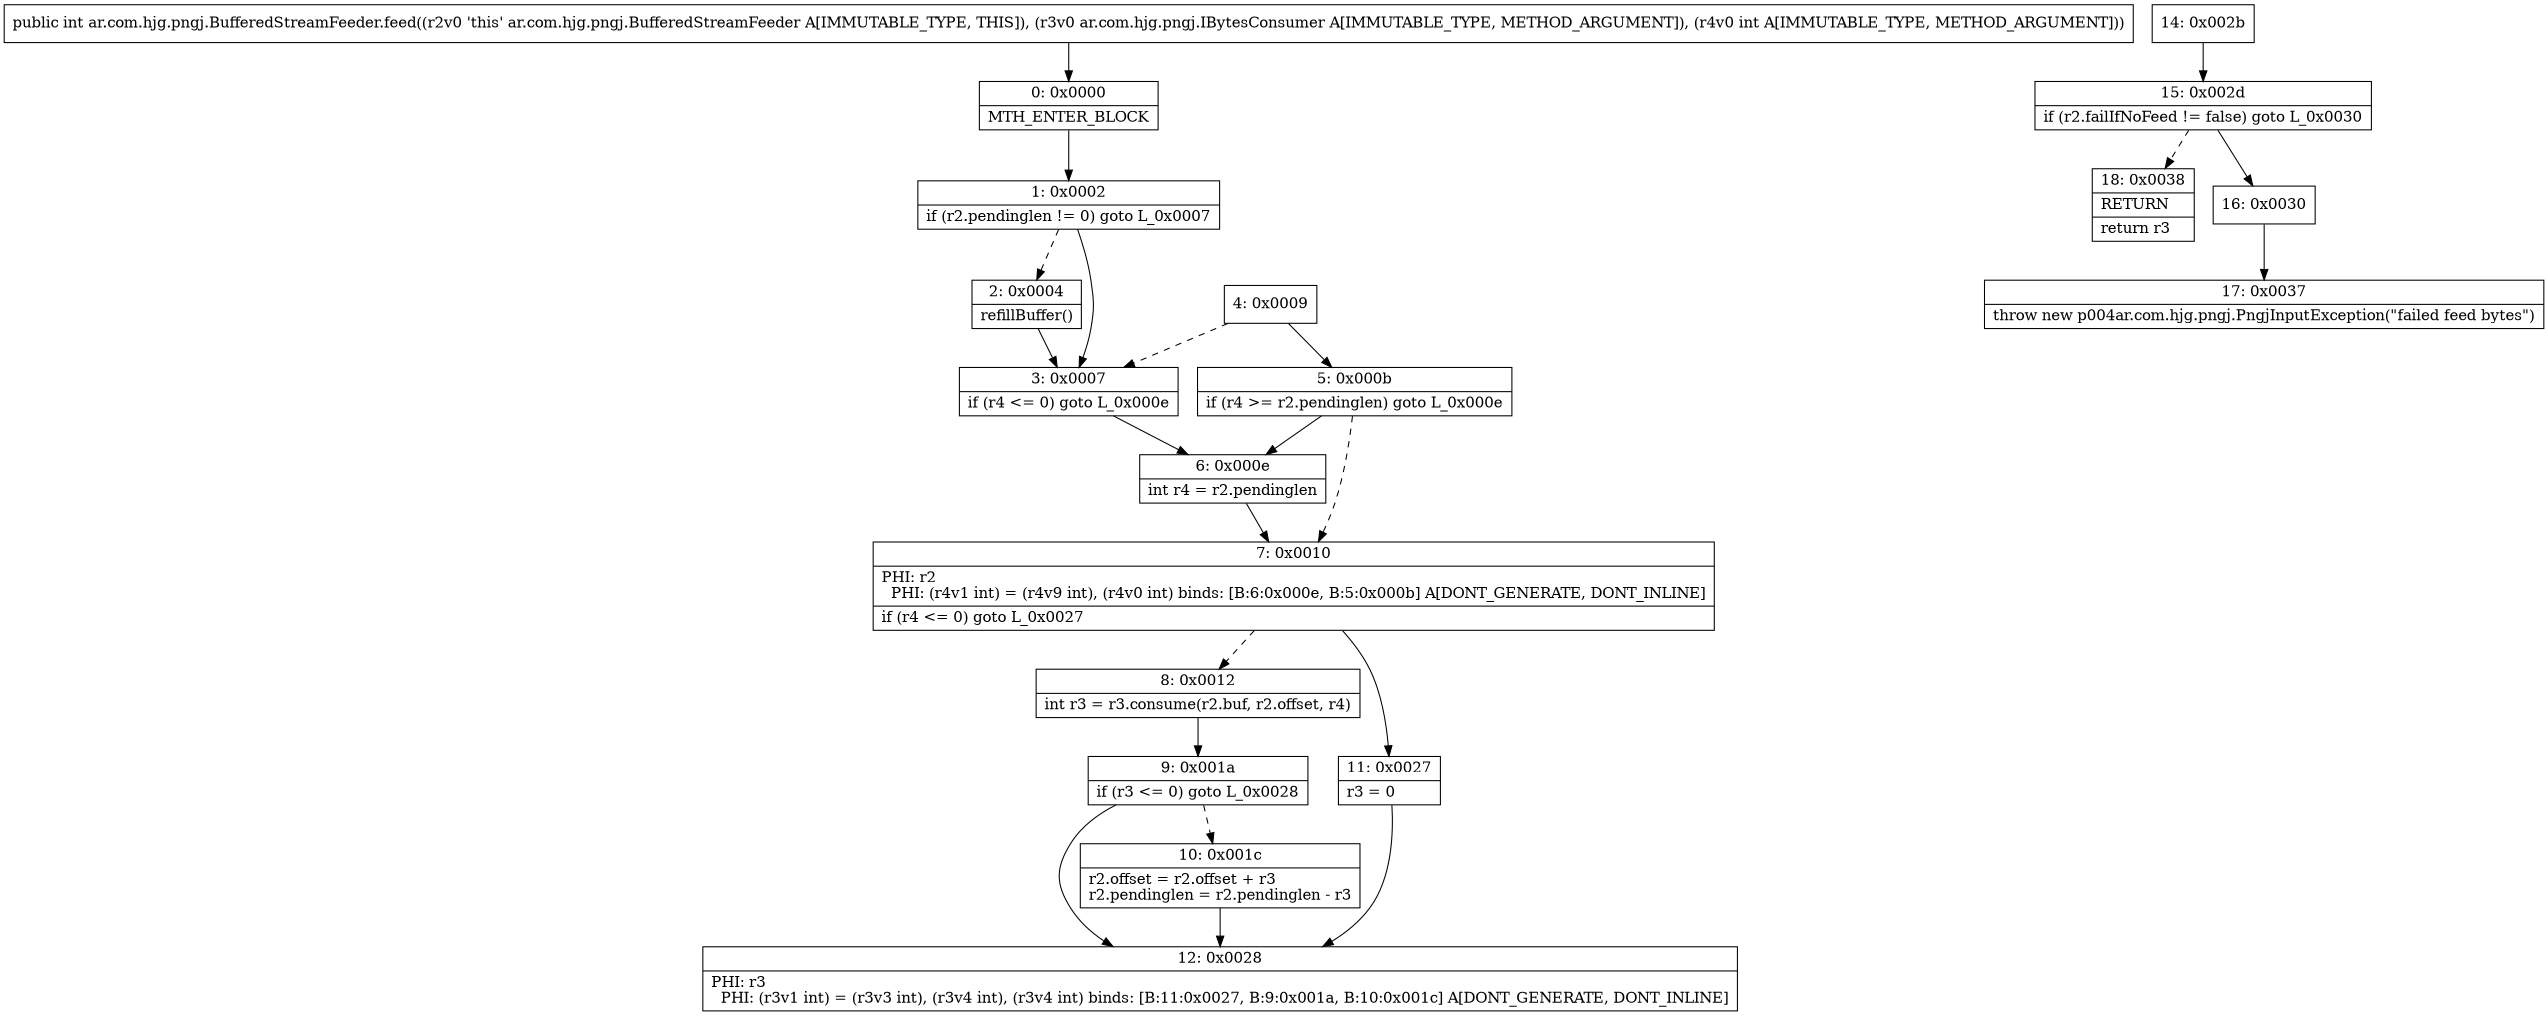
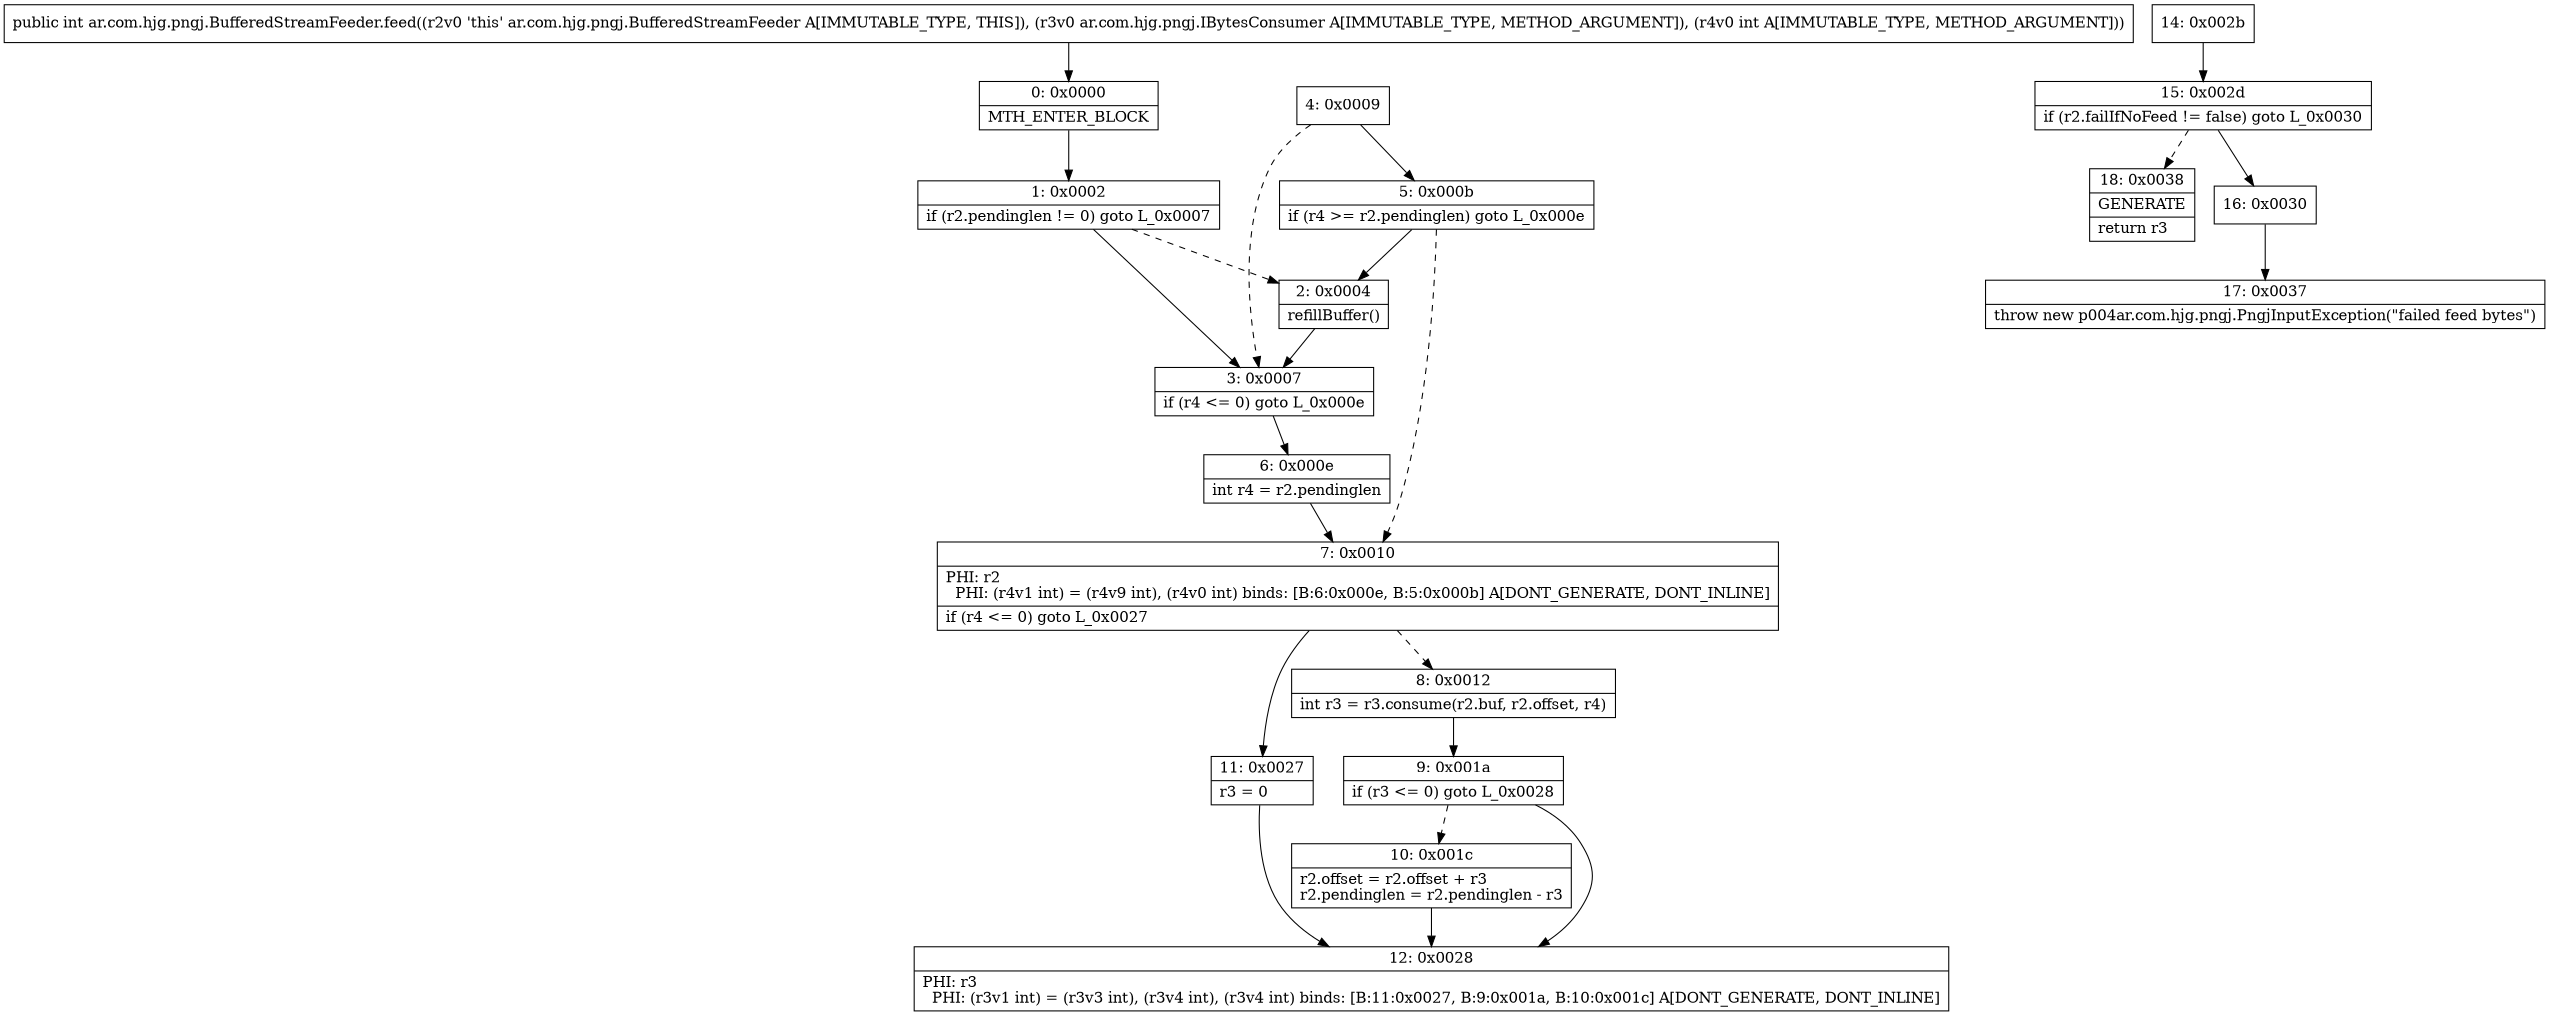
node "18: 0x0038": text "RETURN" -> "GENERATE"
edge "5: 0x000b" -> "6: 0x000e": now "5: 0x000b" -> "2: 0x0004"
